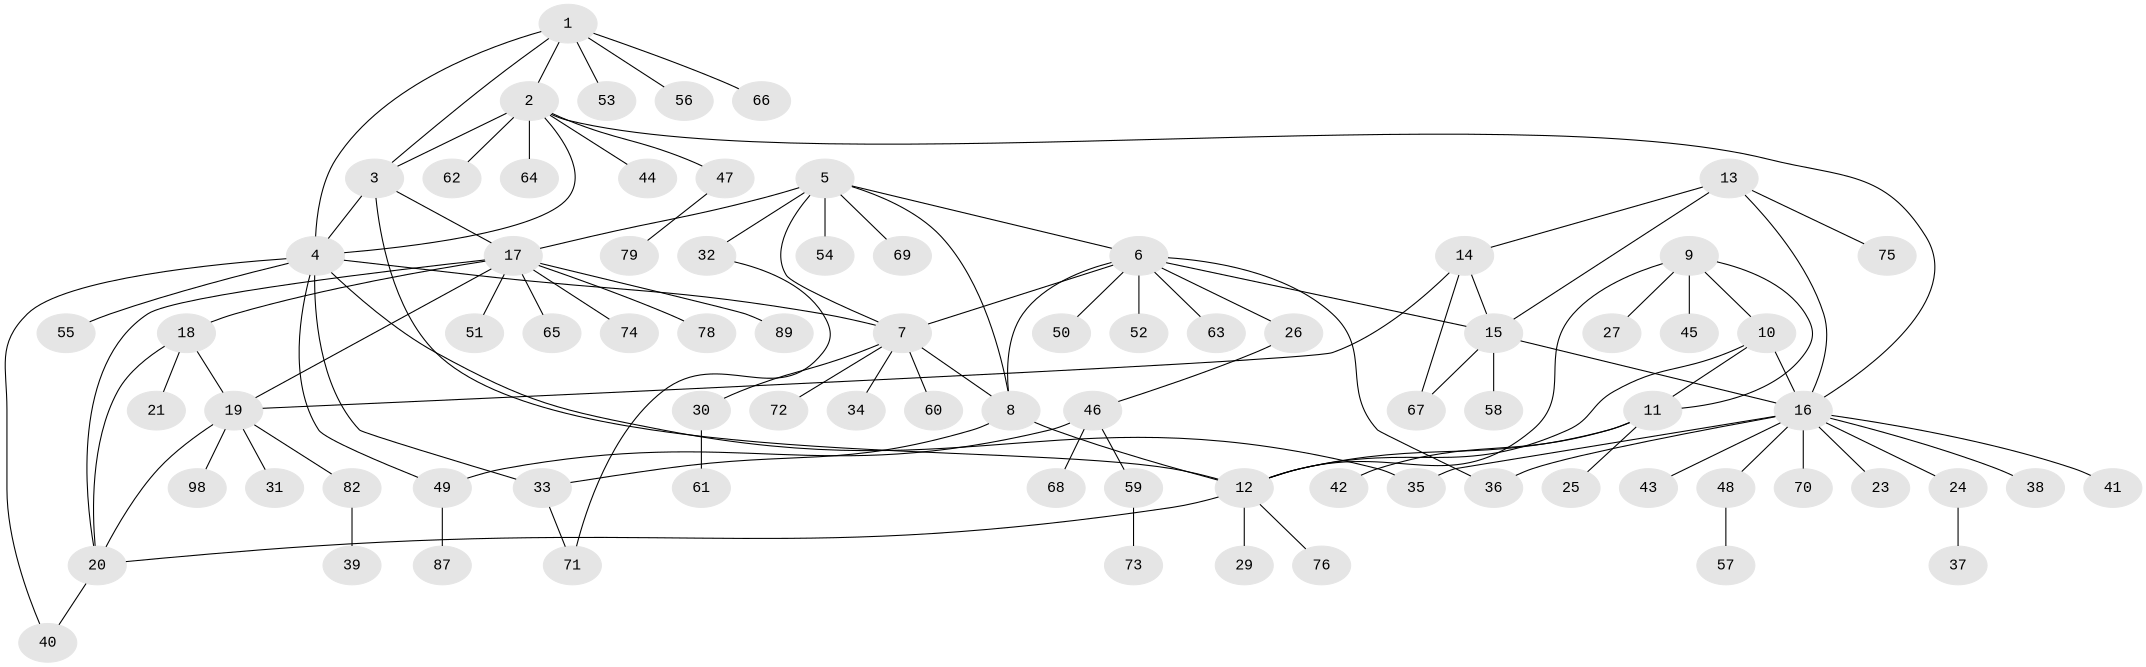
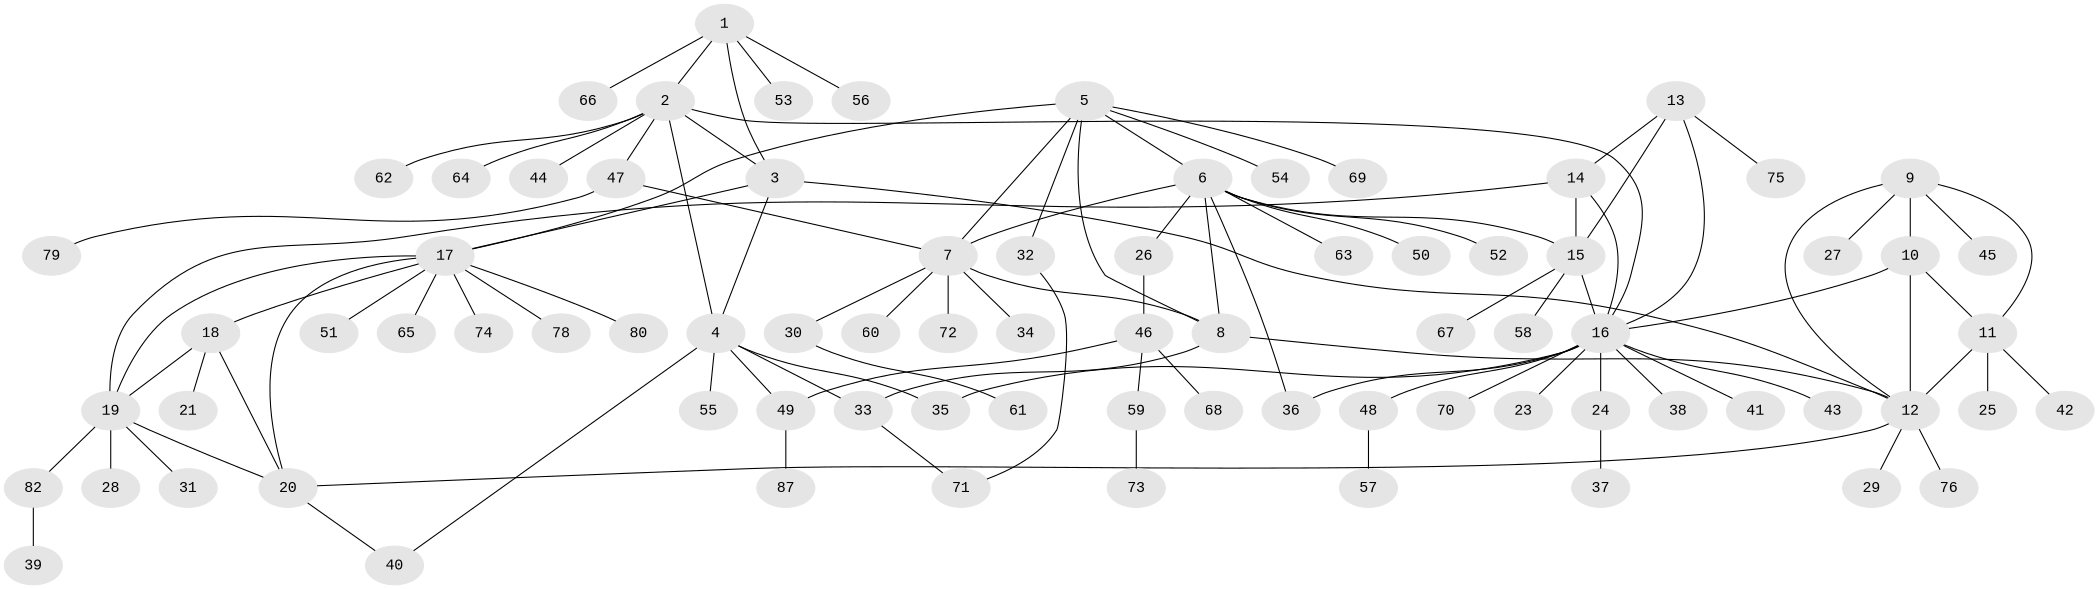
edge "1" -- "4": removed
edge "4" -- "7": now "47" -- "7"
node "89": label "89" -> "80"
edge "14" -- "67": now "14" -- "16"
node "98": label "98" -> "28"
